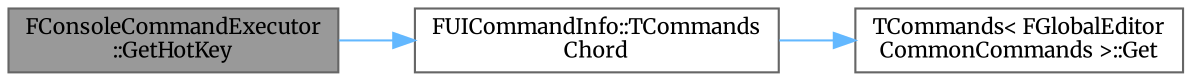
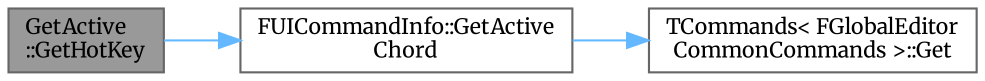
node "FConsoleCommandExecutor ::GetHotKey": label "FConsoleCommandExecutor ::GetHotKey" -> "GetActive ::GetHotKey"
node "FUICommandInfo::TCommands Chord": label "FUICommandInfo::TCommands Chord" -> "FUICommandInfo::GetActive Chord"
